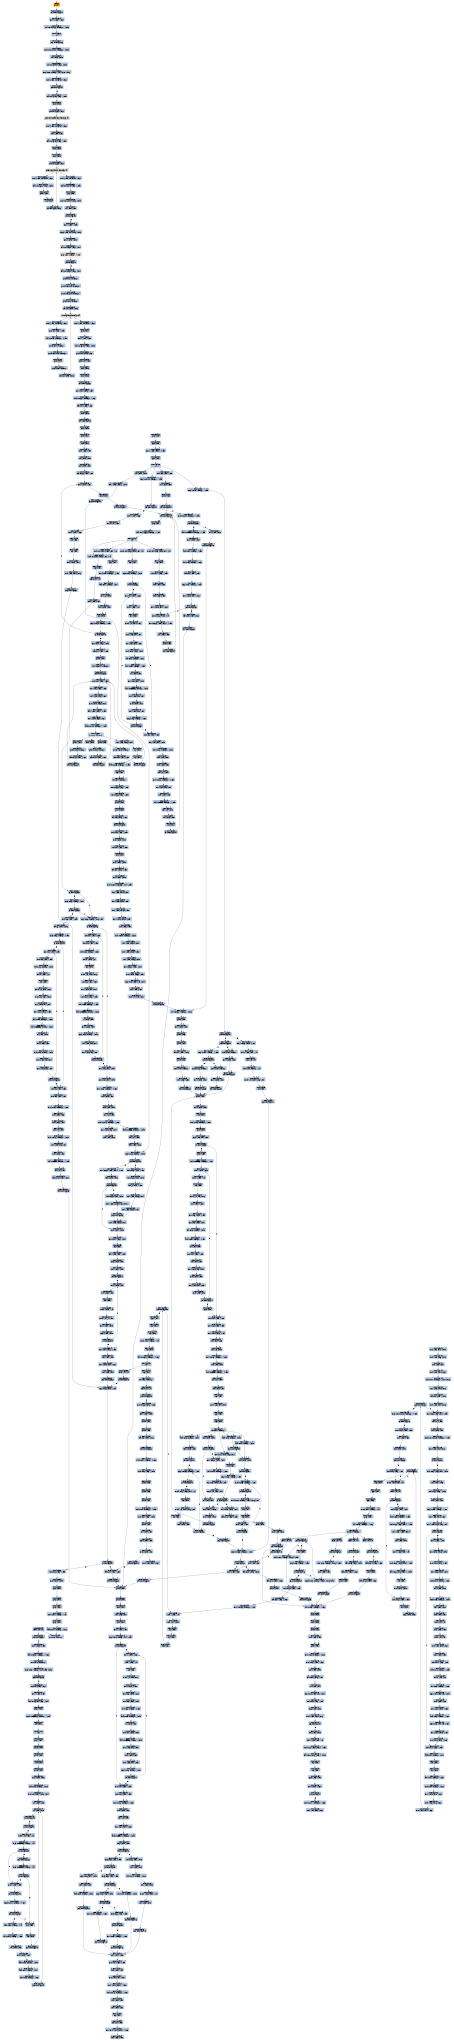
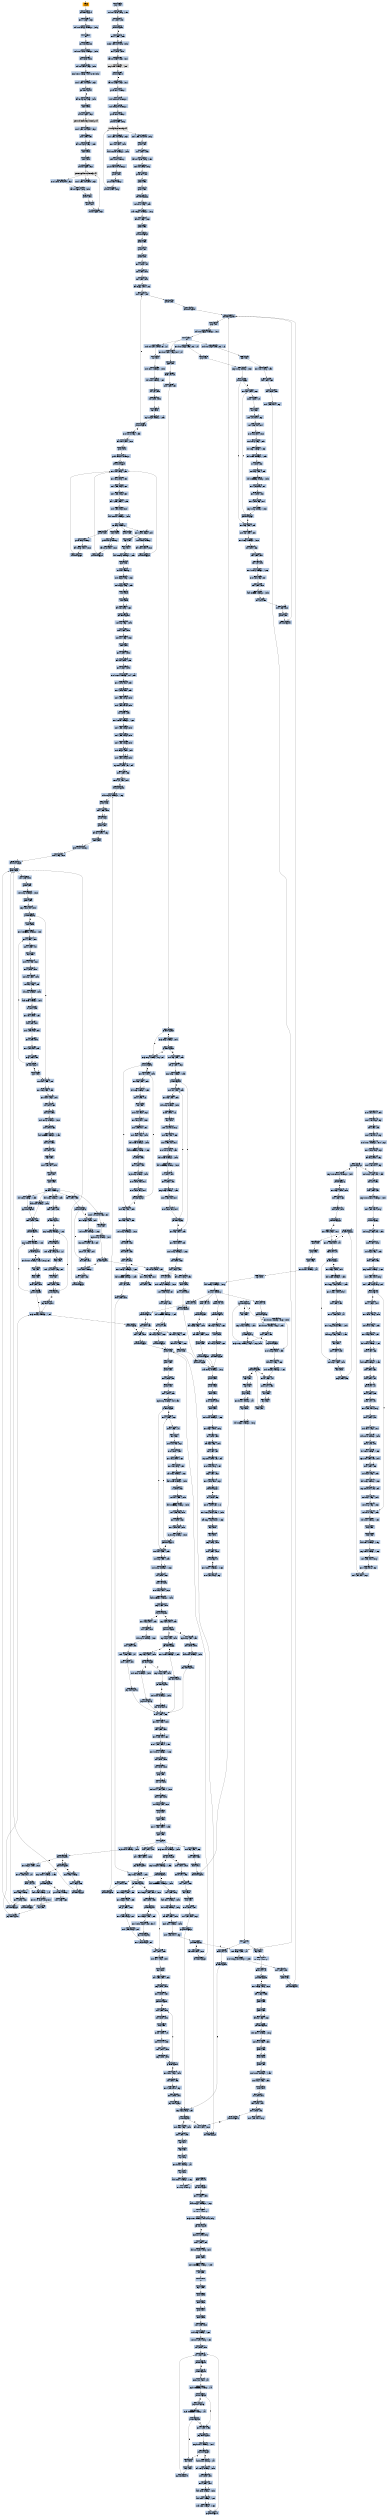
node "0x004830b2 leal 0x442b4a(%ebp), %eax": removed
node "0x00483932 movl 0x88(%esi), %ecx": added
